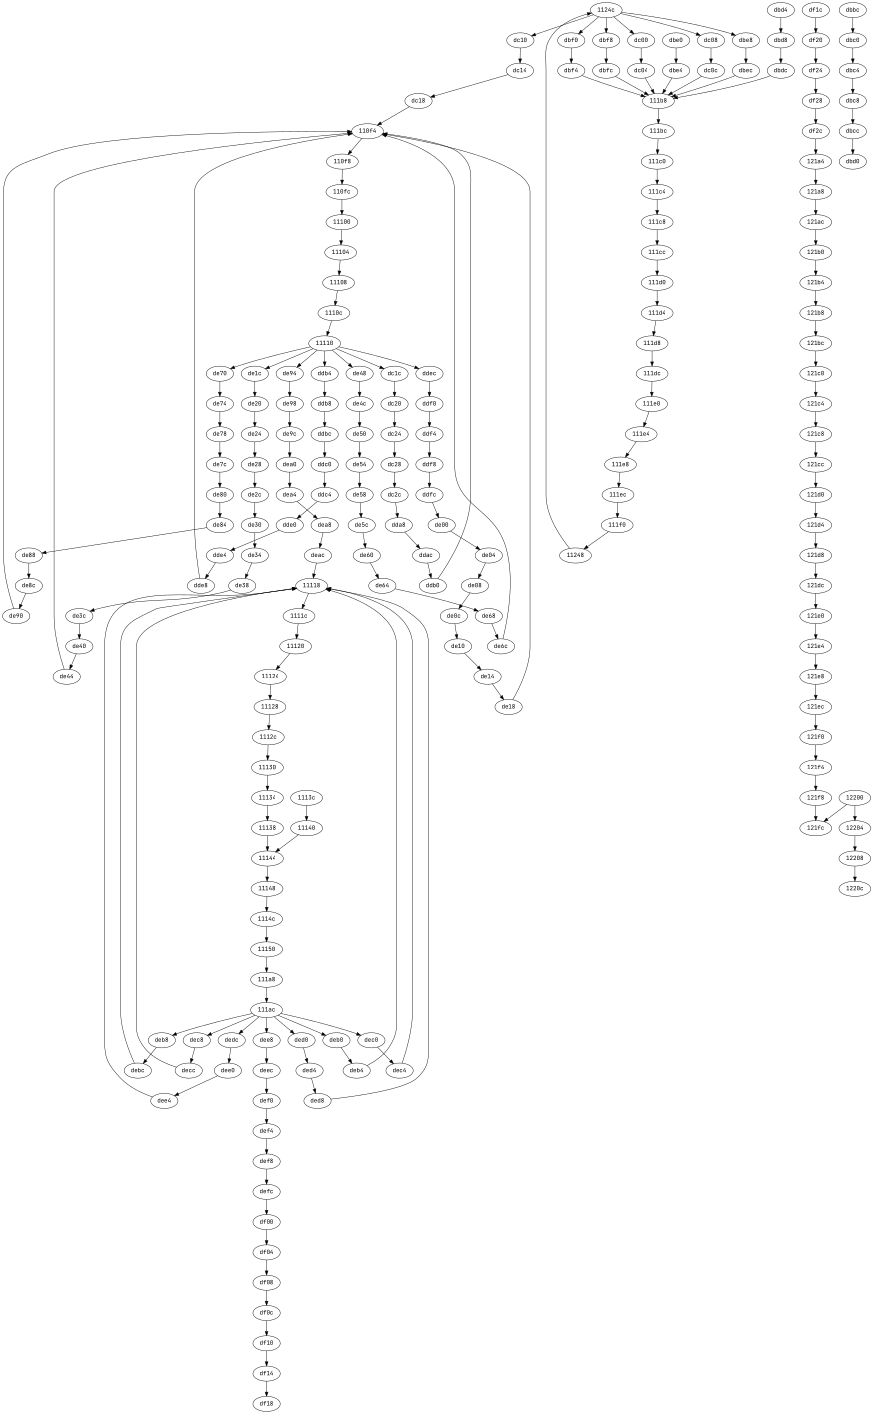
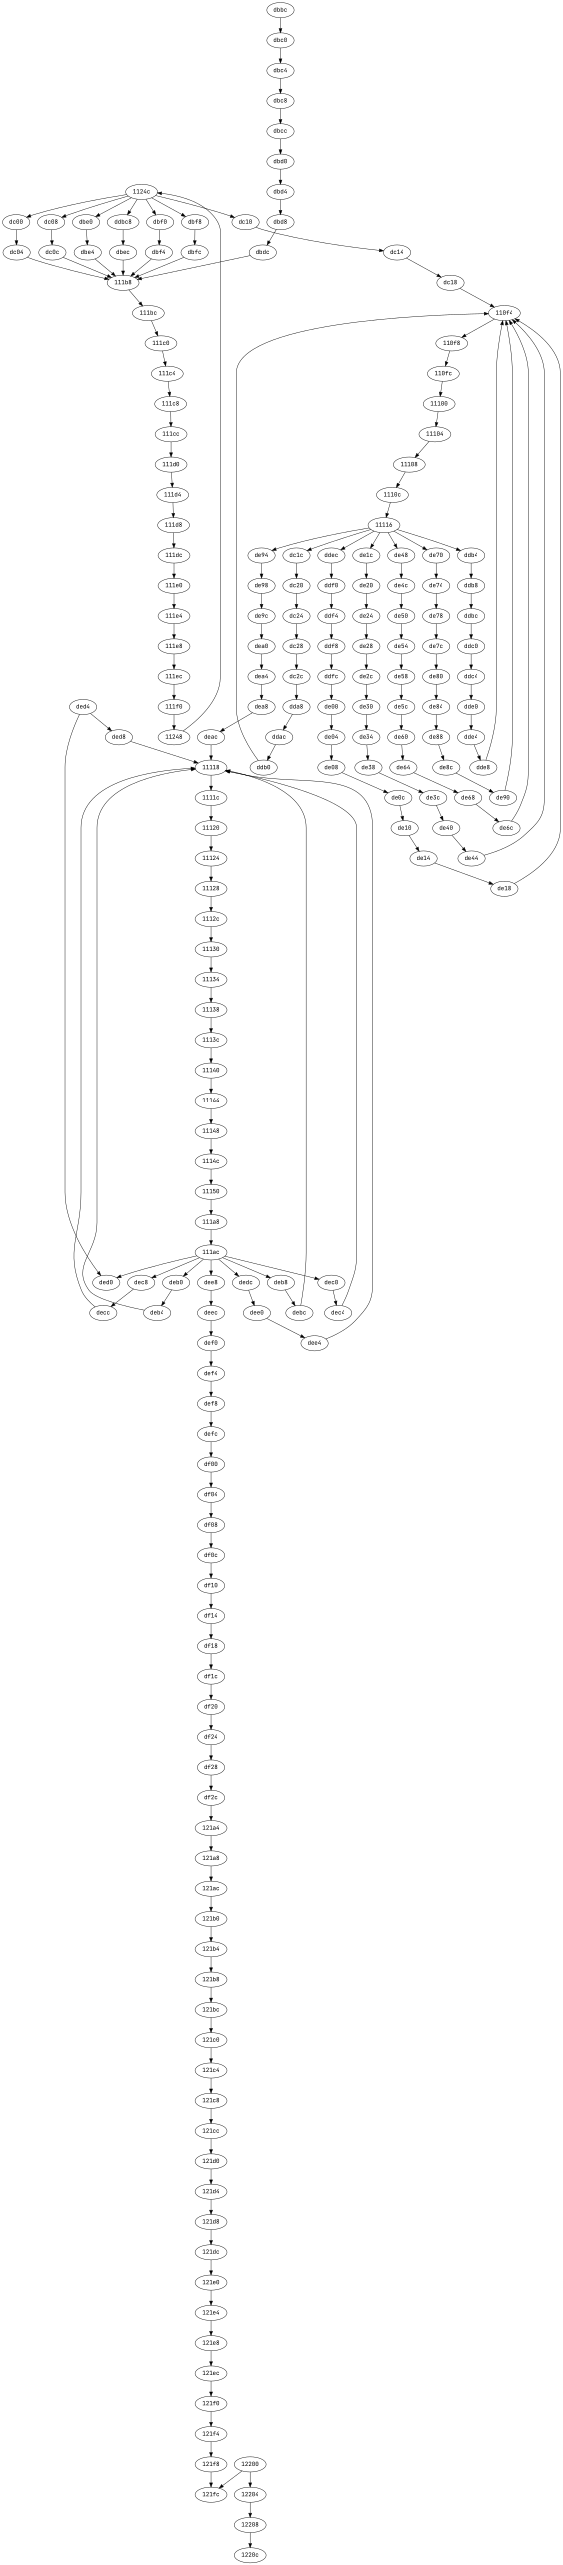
node "dbe8": label "dbe8" -> "ddbc8"
edge "dbd0" -> "dbd4": added
edge "1124c" -> "dbe0": added
node "11110": label "11110" -> "11116"
edge "11138" -> "11144": now "11138" -> "1113c"
edge "ded0" -> "ded4": reversed
edge "df18" -> "df1c": added
